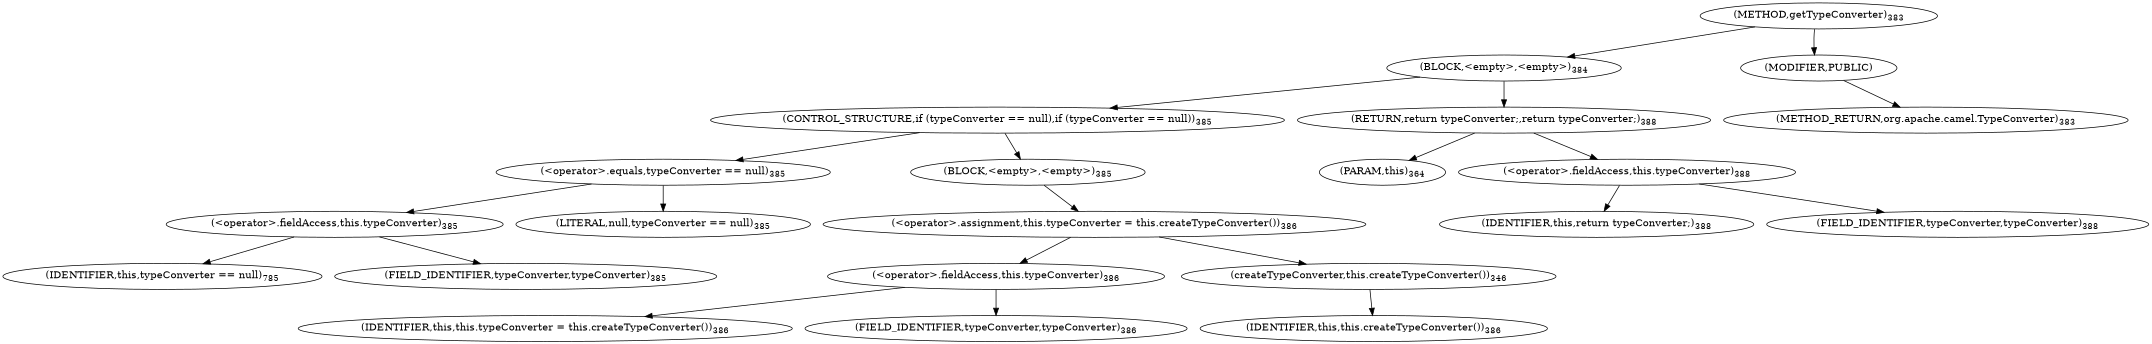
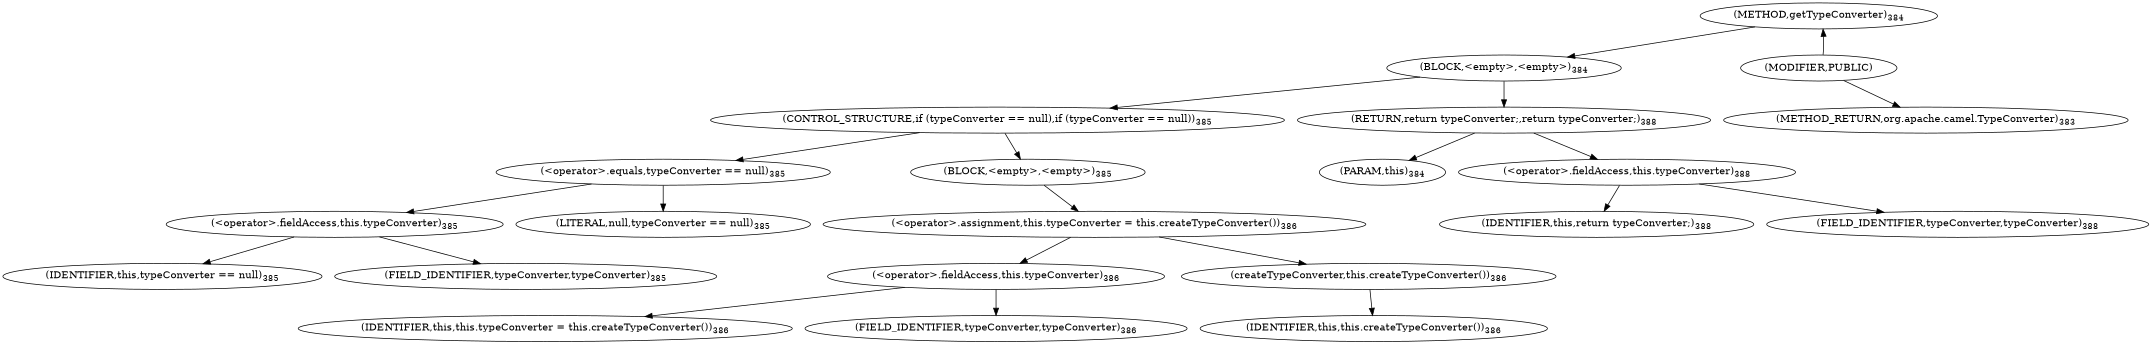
node "(METHOD,getTypeConverter)": text "383" -> "384"
edge "(METHOD,getTypeConverter)" -> "(MODIFIER,PUBLIC)": reversed
node "(PARAM,this)": text "364" -> "384"
node "(IDENTIFIER,this,typeConverter == null)": text "785" -> "385"
node "(createTypeConverter,this.createTypeConverter())": text "346" -> "386"
